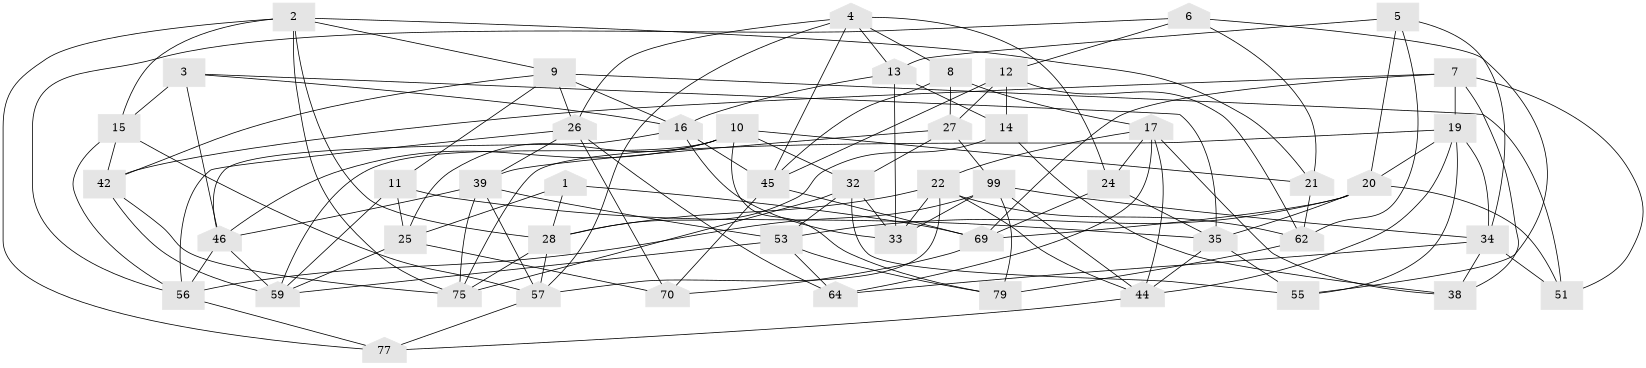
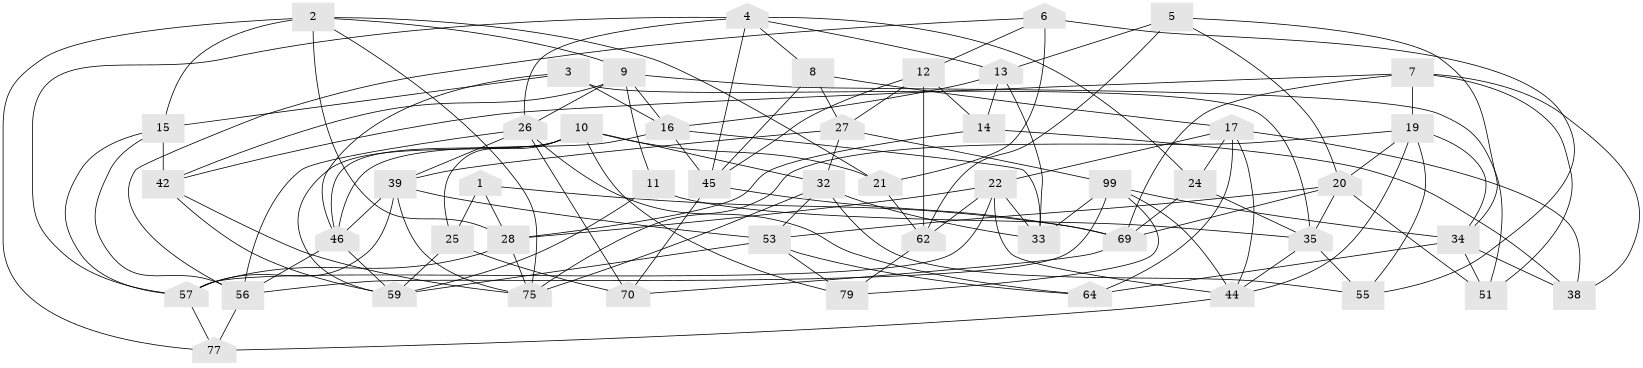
edge "11" -- "25": removed
